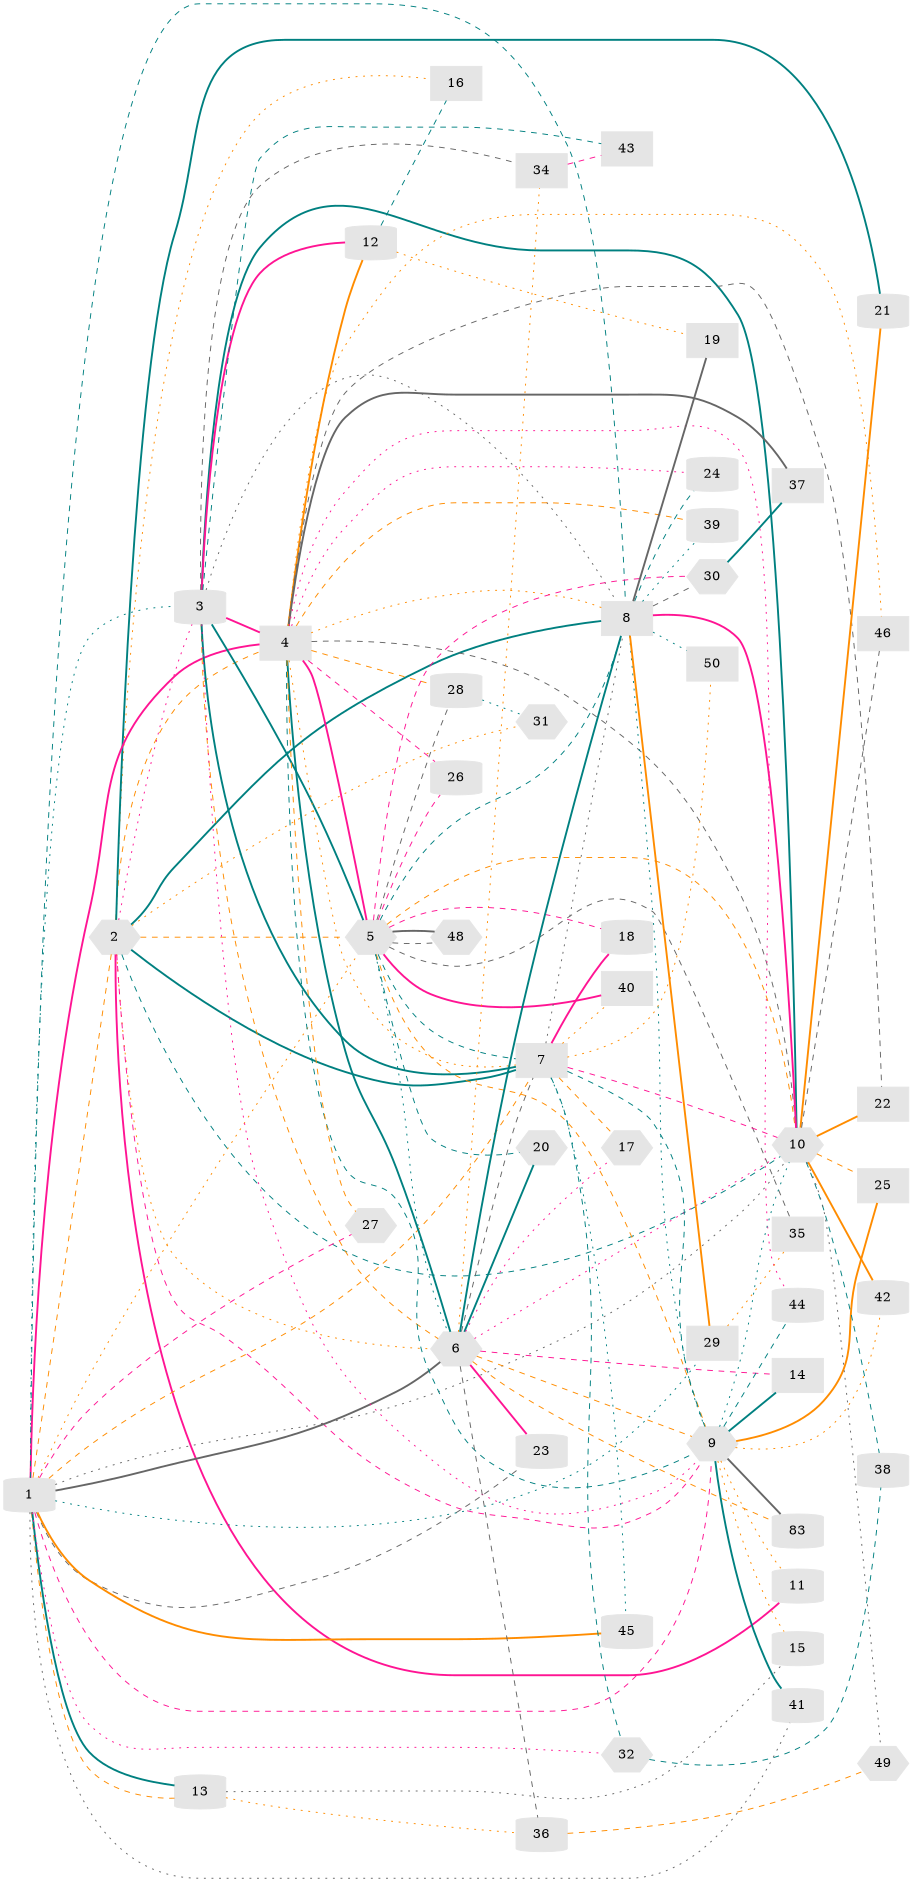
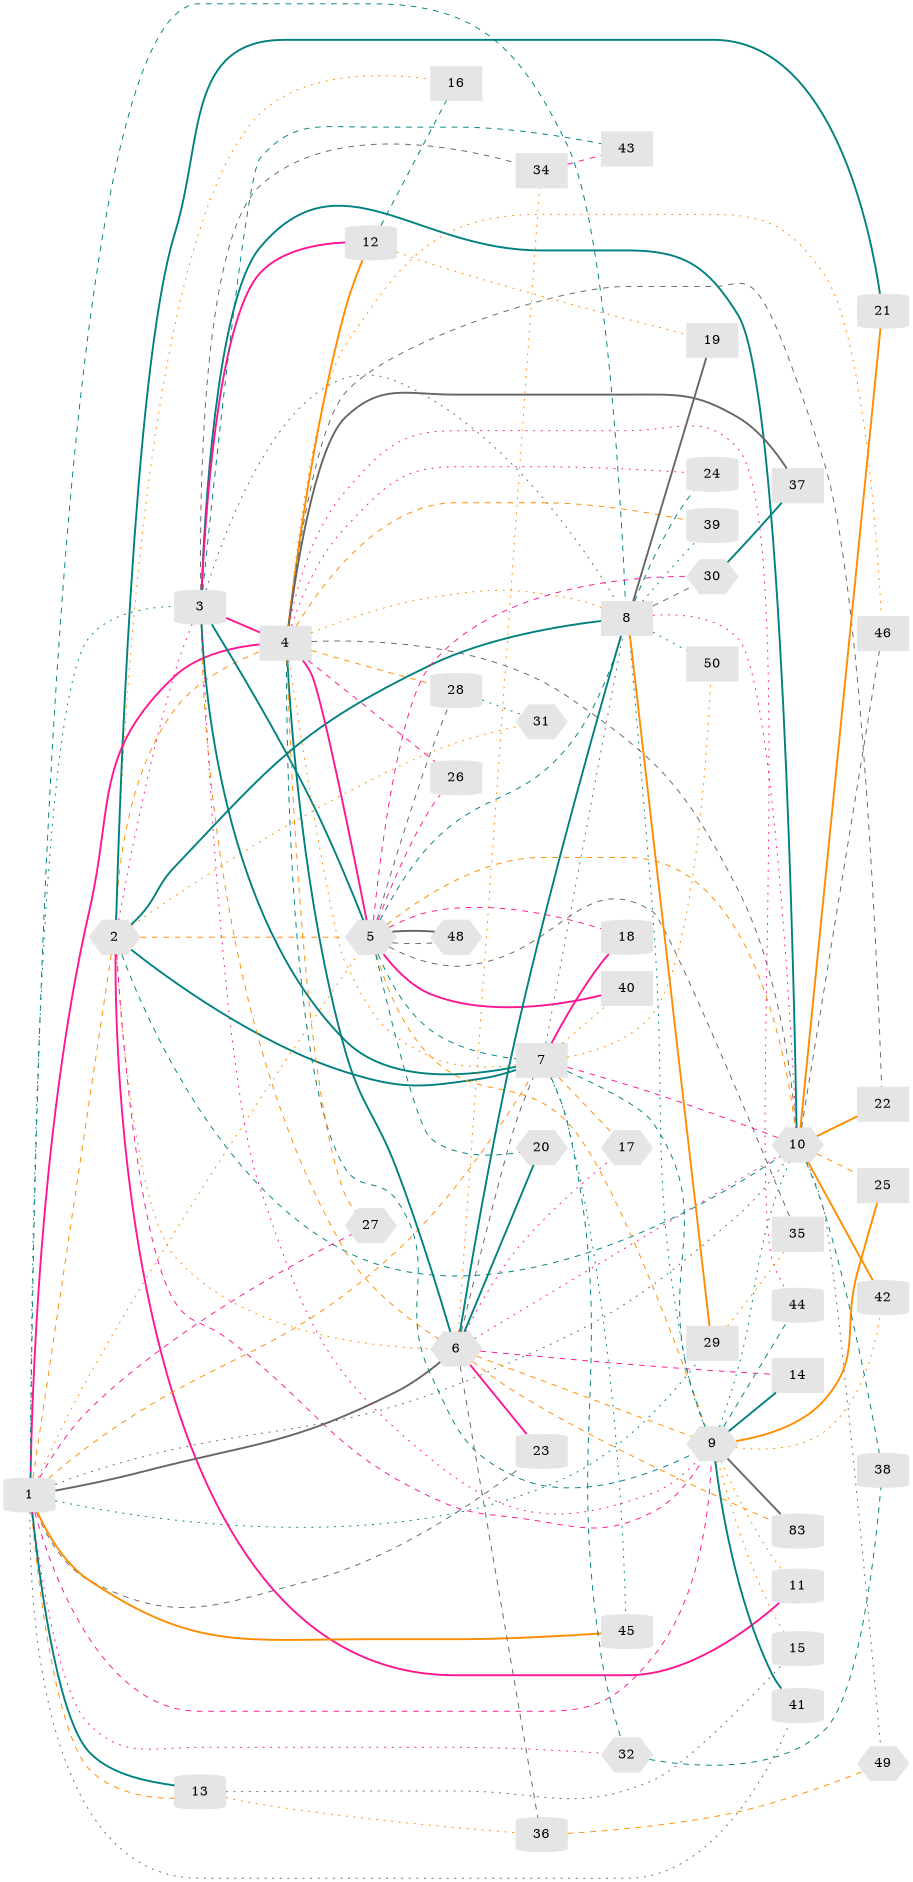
edge "8" -- "10": style bold -> dotted
edge "5" -- "6": removed
